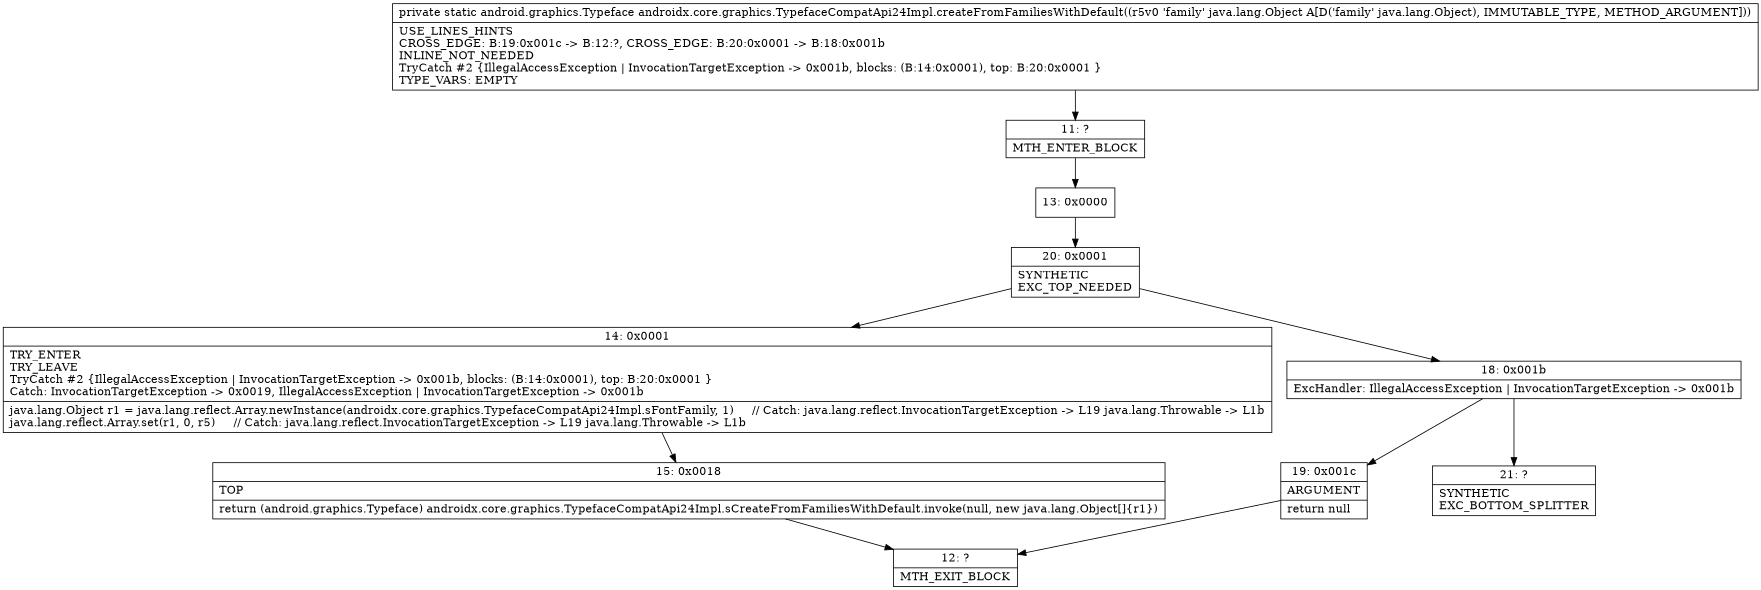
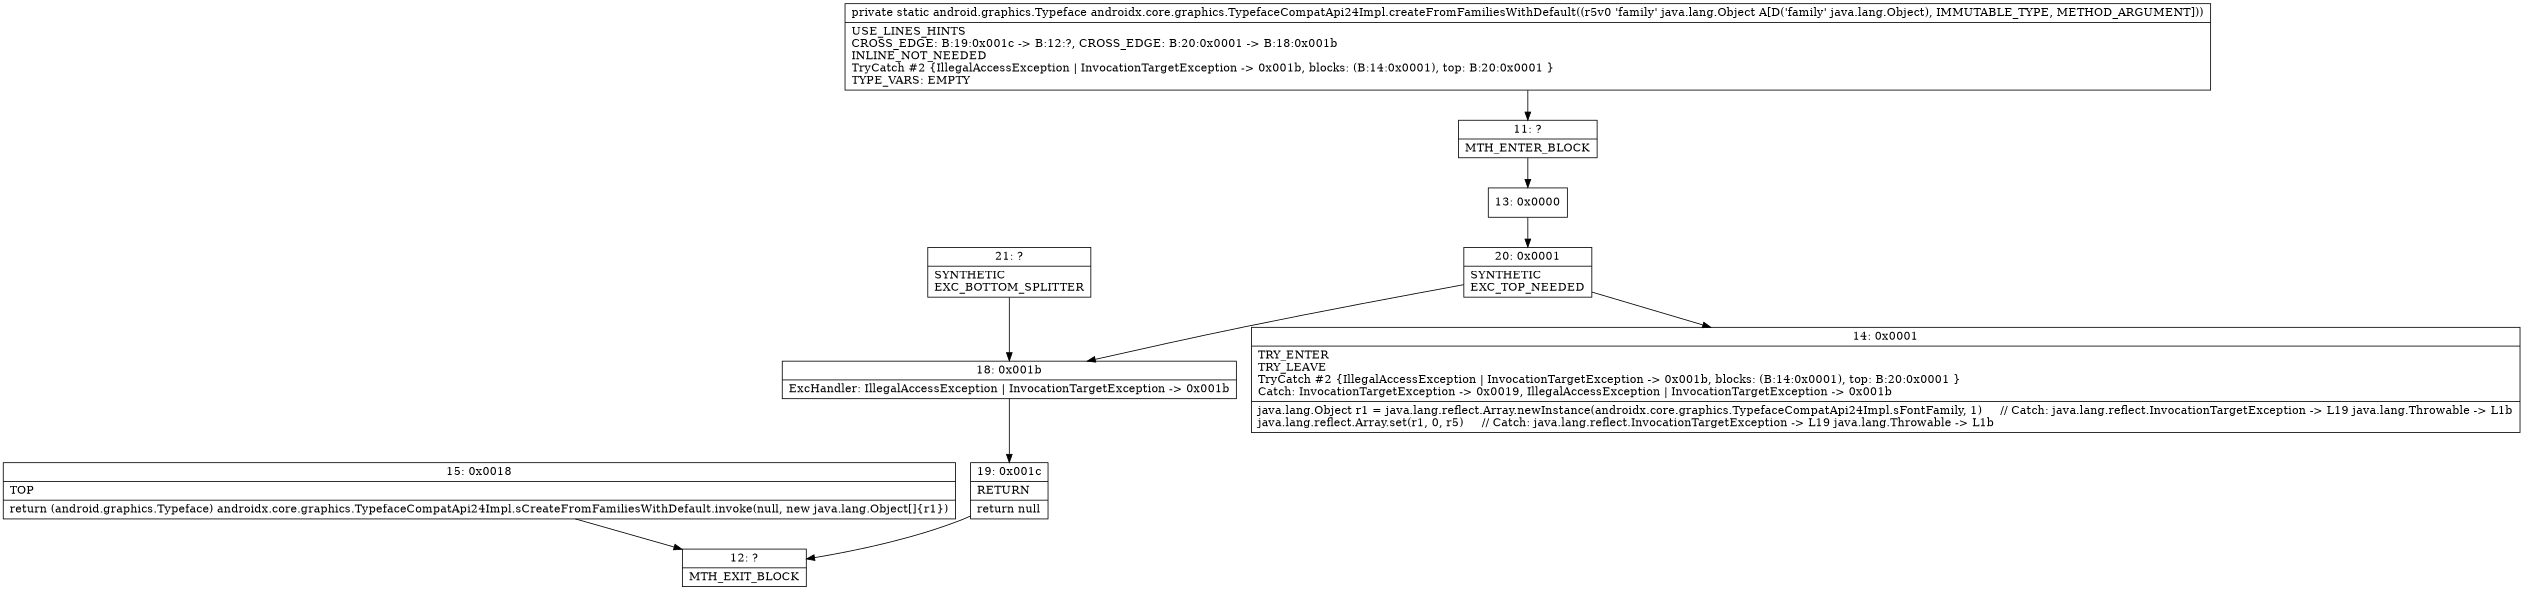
edge "18: 0x001b" -> "21: ?": reversed
edge "14: 0x0001" -> "15: 0x0018": removed
node "19: 0x001c": text "ARGUMENT" -> "RETURN"
